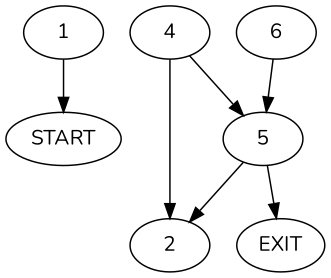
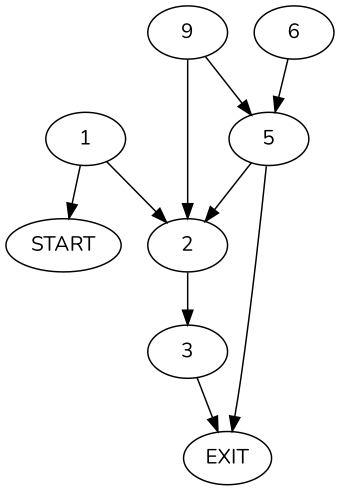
node "4": label "4" -> "9"
edge "1" -> "2": added
node "3": added
